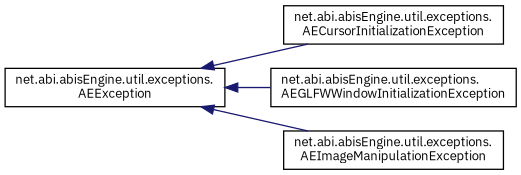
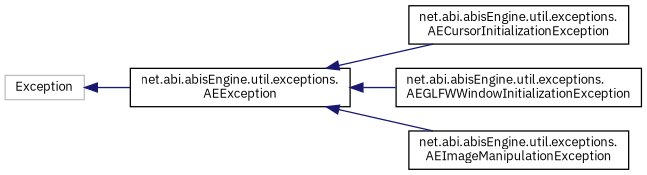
node "Exception": added
